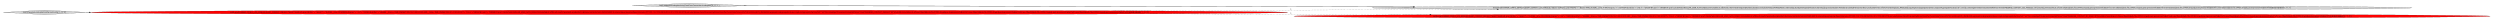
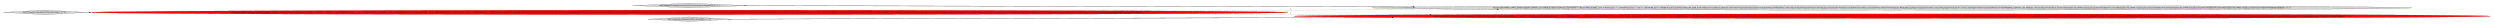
node "testTimeseriesLosAngelesViaPlannerConfig['0', '1', '0']": added
